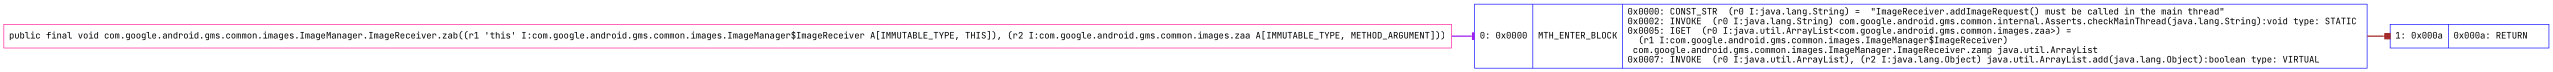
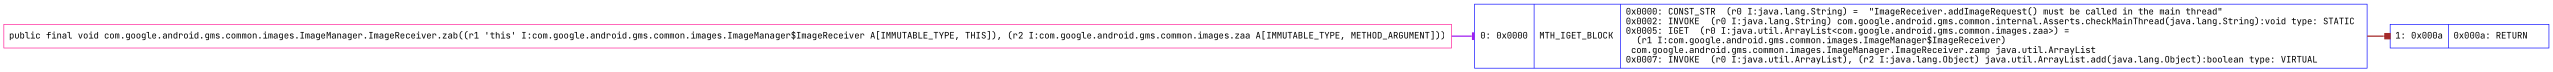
node "0: 0x0000": text "MTH_ENTER_BLOCK" -> "MTH_IGET_BLOCK"
